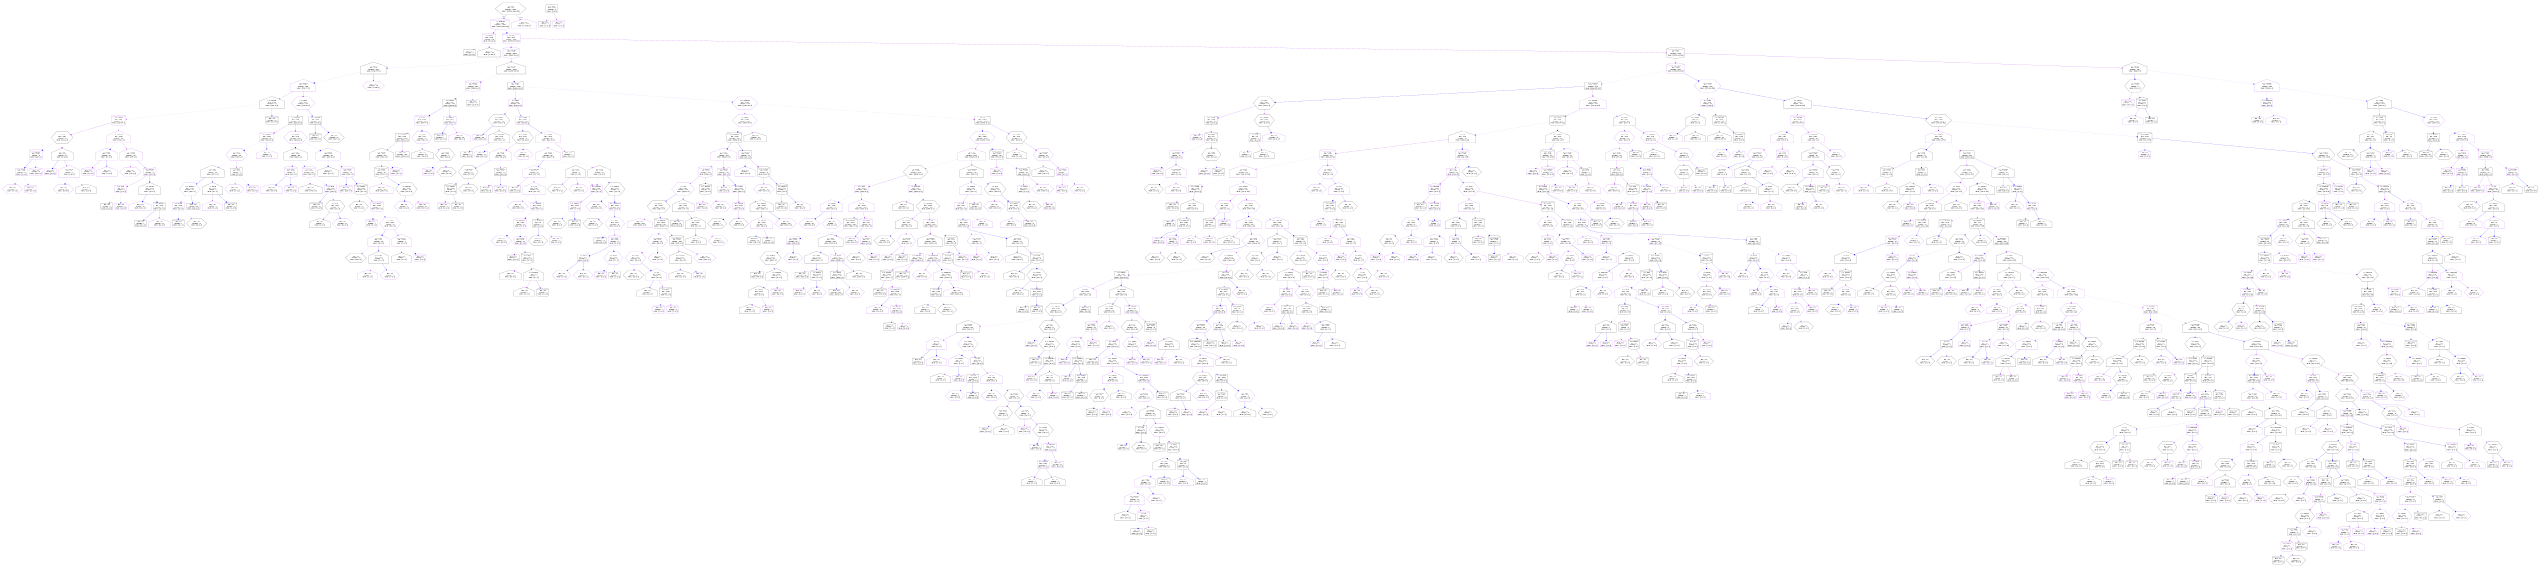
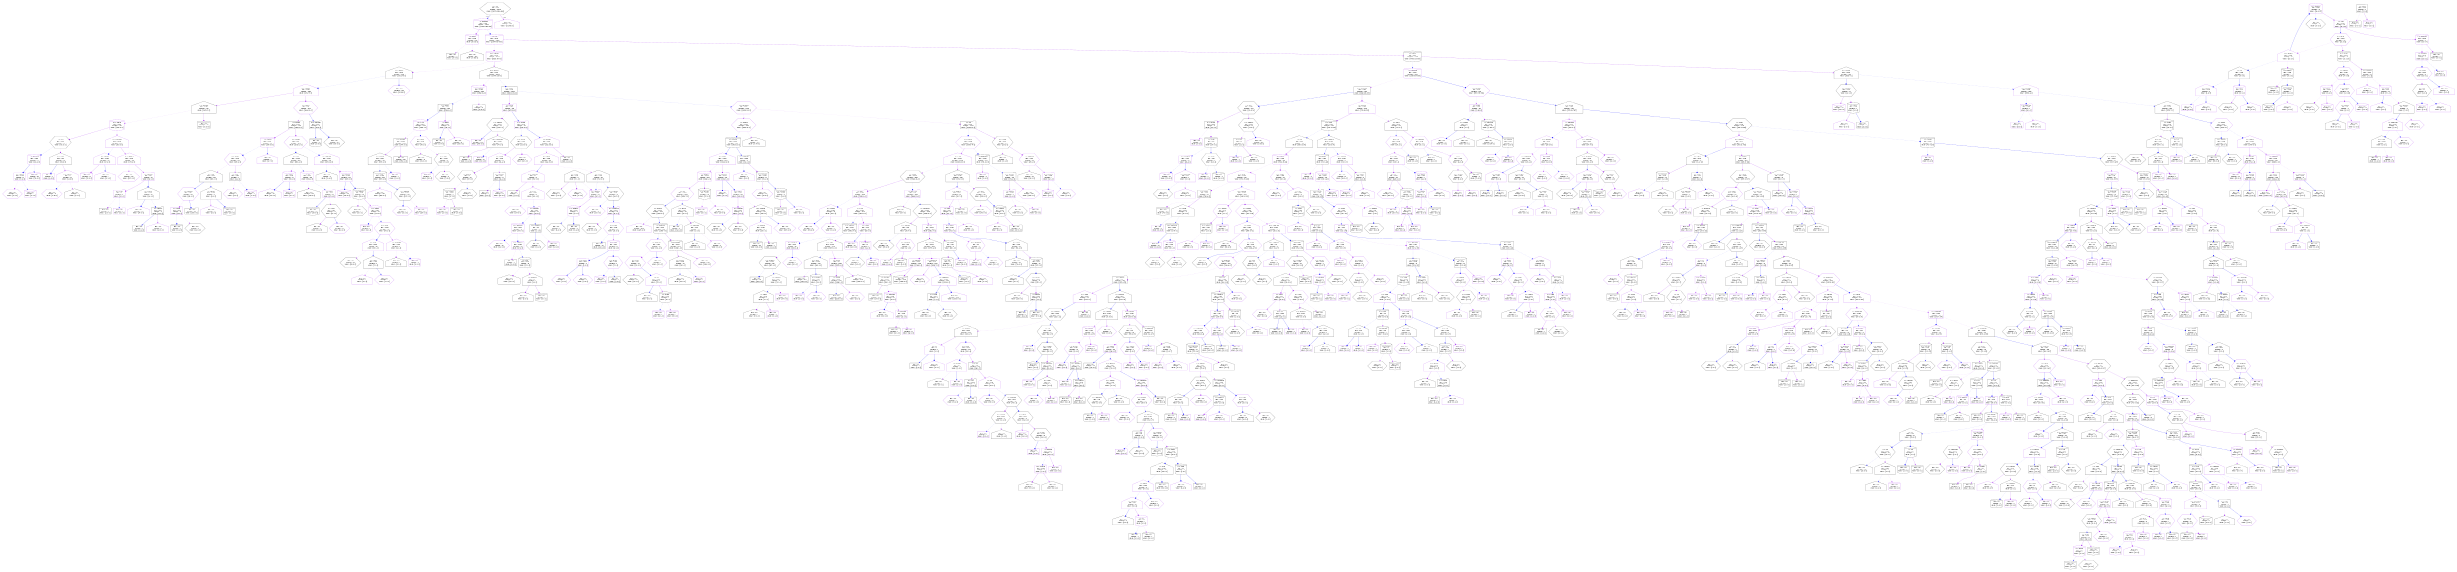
edge "z <= 0.5 gini = 0.39 samples = 715 value = [538, 31, 146]" -> "a <= 13000.0 gini = 0.538 samples = 74 value = [36, 3, 35]": now "b <= 3800.0 gini = 0.568 samples = 18 value = [10, 2, 6]" -> "a <= 13000.0 gini = 0.538 samples = 74 value = [36, 3, 35]"
edge "f <= 275.875 gini = 0.51 samples = 663 value = [310, 8, 345]" -> "k <= 13.53 gini = 0.196 samples = 28 value = [2, 1, 25]": now "c <= 12564.283 gini = 0.245 samples = 29 value = [3, 1, 25]" -> "k <= 13.53 gini = 0.196 samples = 28 value = [2, 1, 25]"
